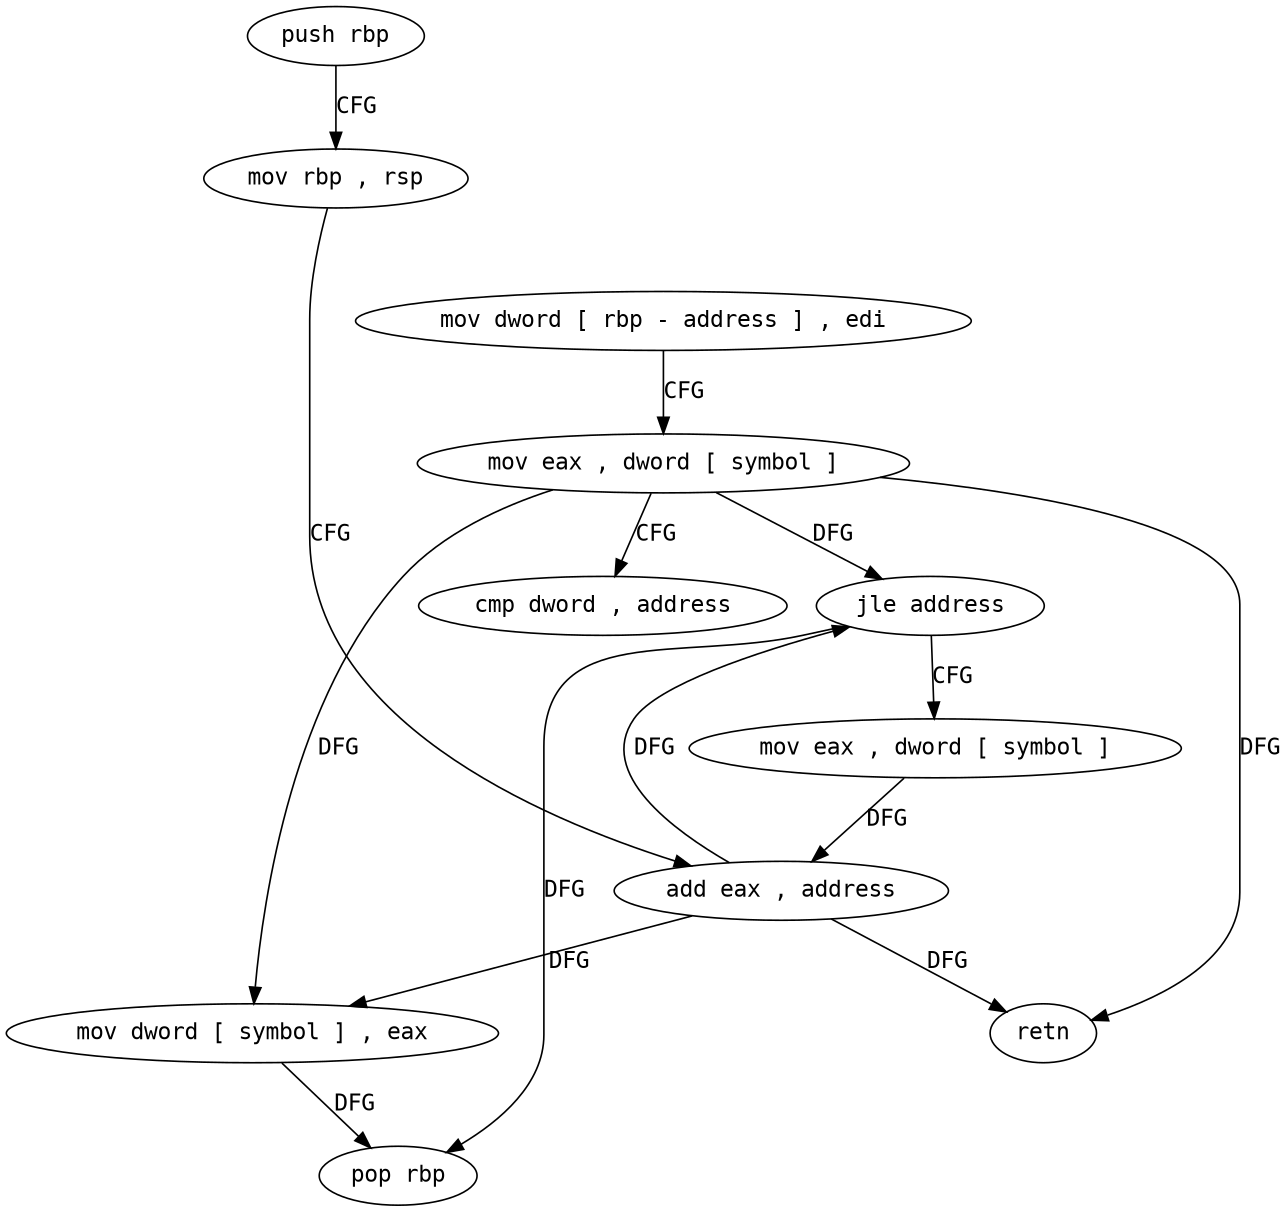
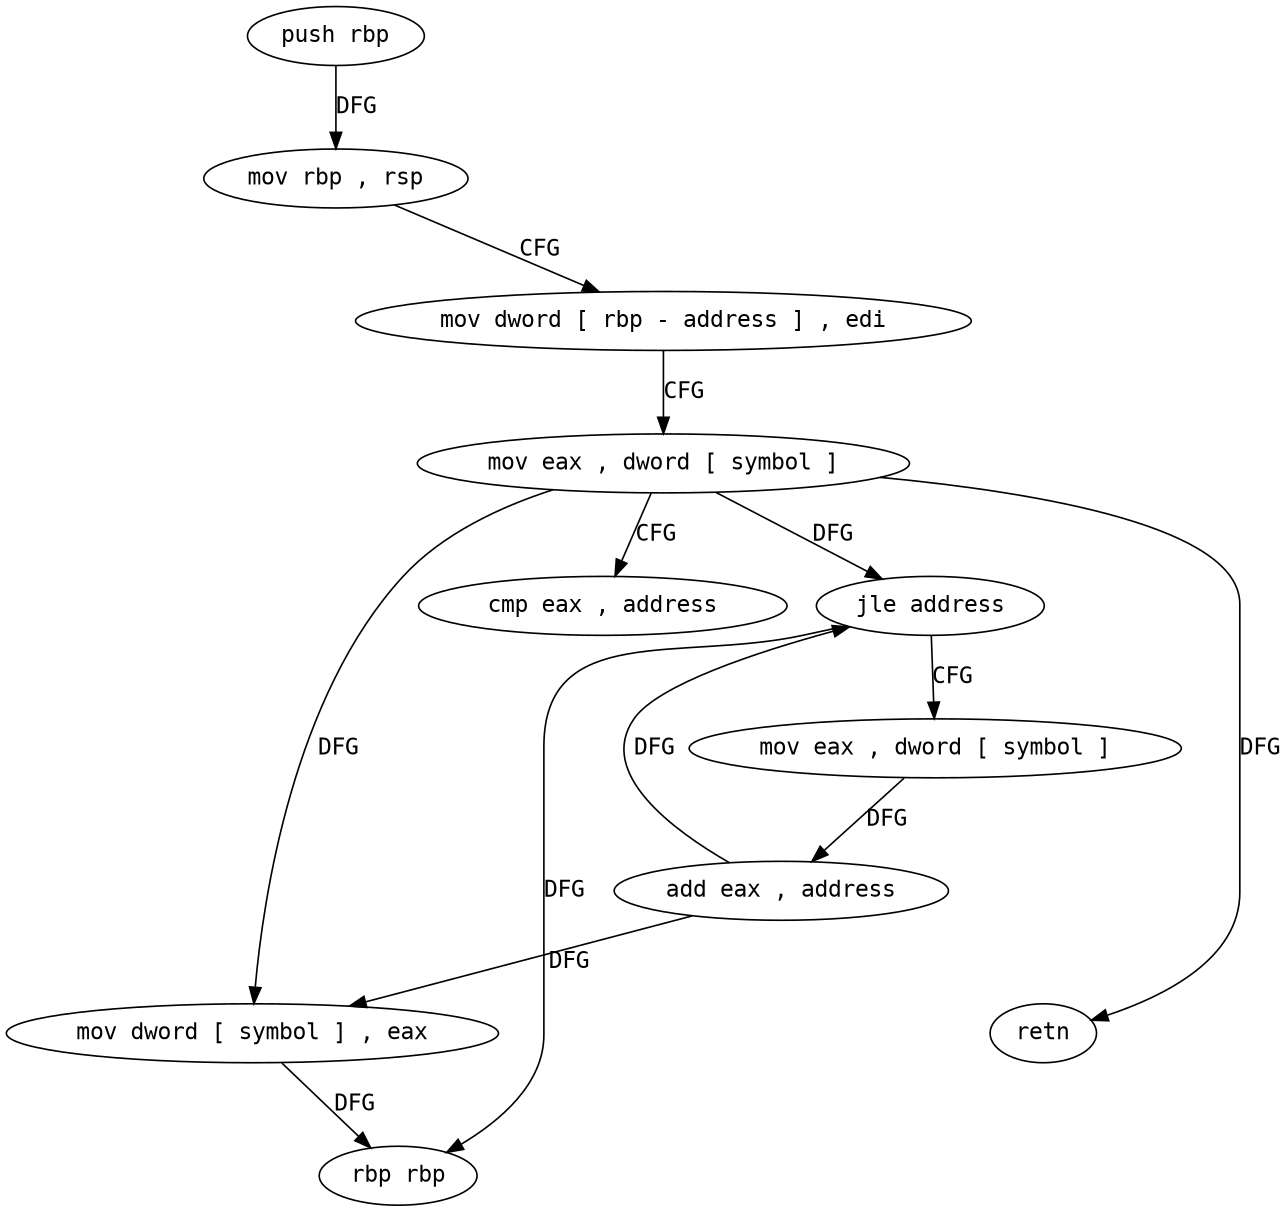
edge "push rbp" -> "mov rbp , rsp": label "CFG" -> "DFG"
node "cmp dword , address": label "cmp dword , address" -> "cmp eax , address"
edge "mov rbp , rsp" -> "add eax , address": now "mov rbp , rsp" -> "mov dword [ rbp - address ] , edi"
edge "add eax , address" -> "retn": removed, label "DFG"
node "pop rbp": label "pop rbp" -> "rbp rbp"
